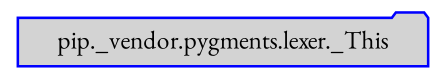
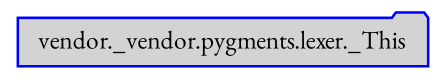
node "pip._vendor.pygments.lexer._This": label "pip._vendor.pygments.lexer._This" -> "vendor._vendor.pygments.lexer._This"
